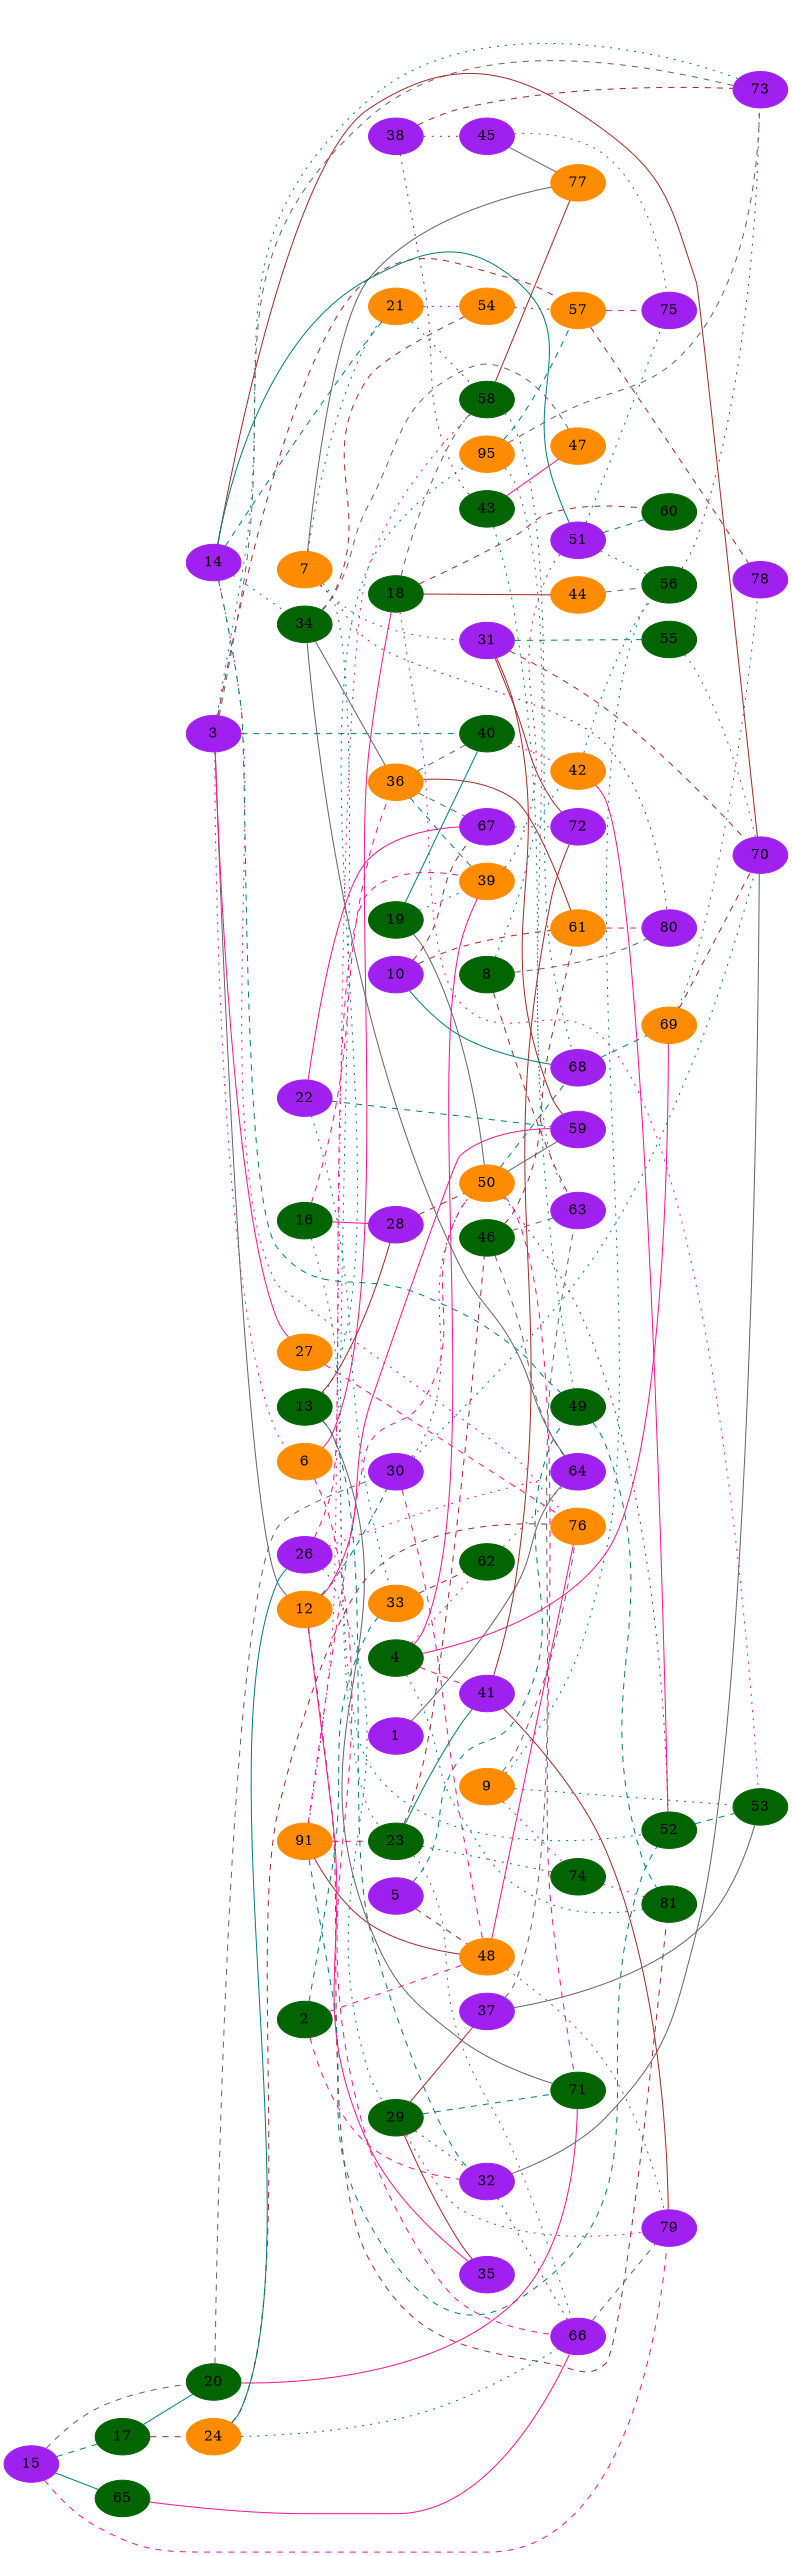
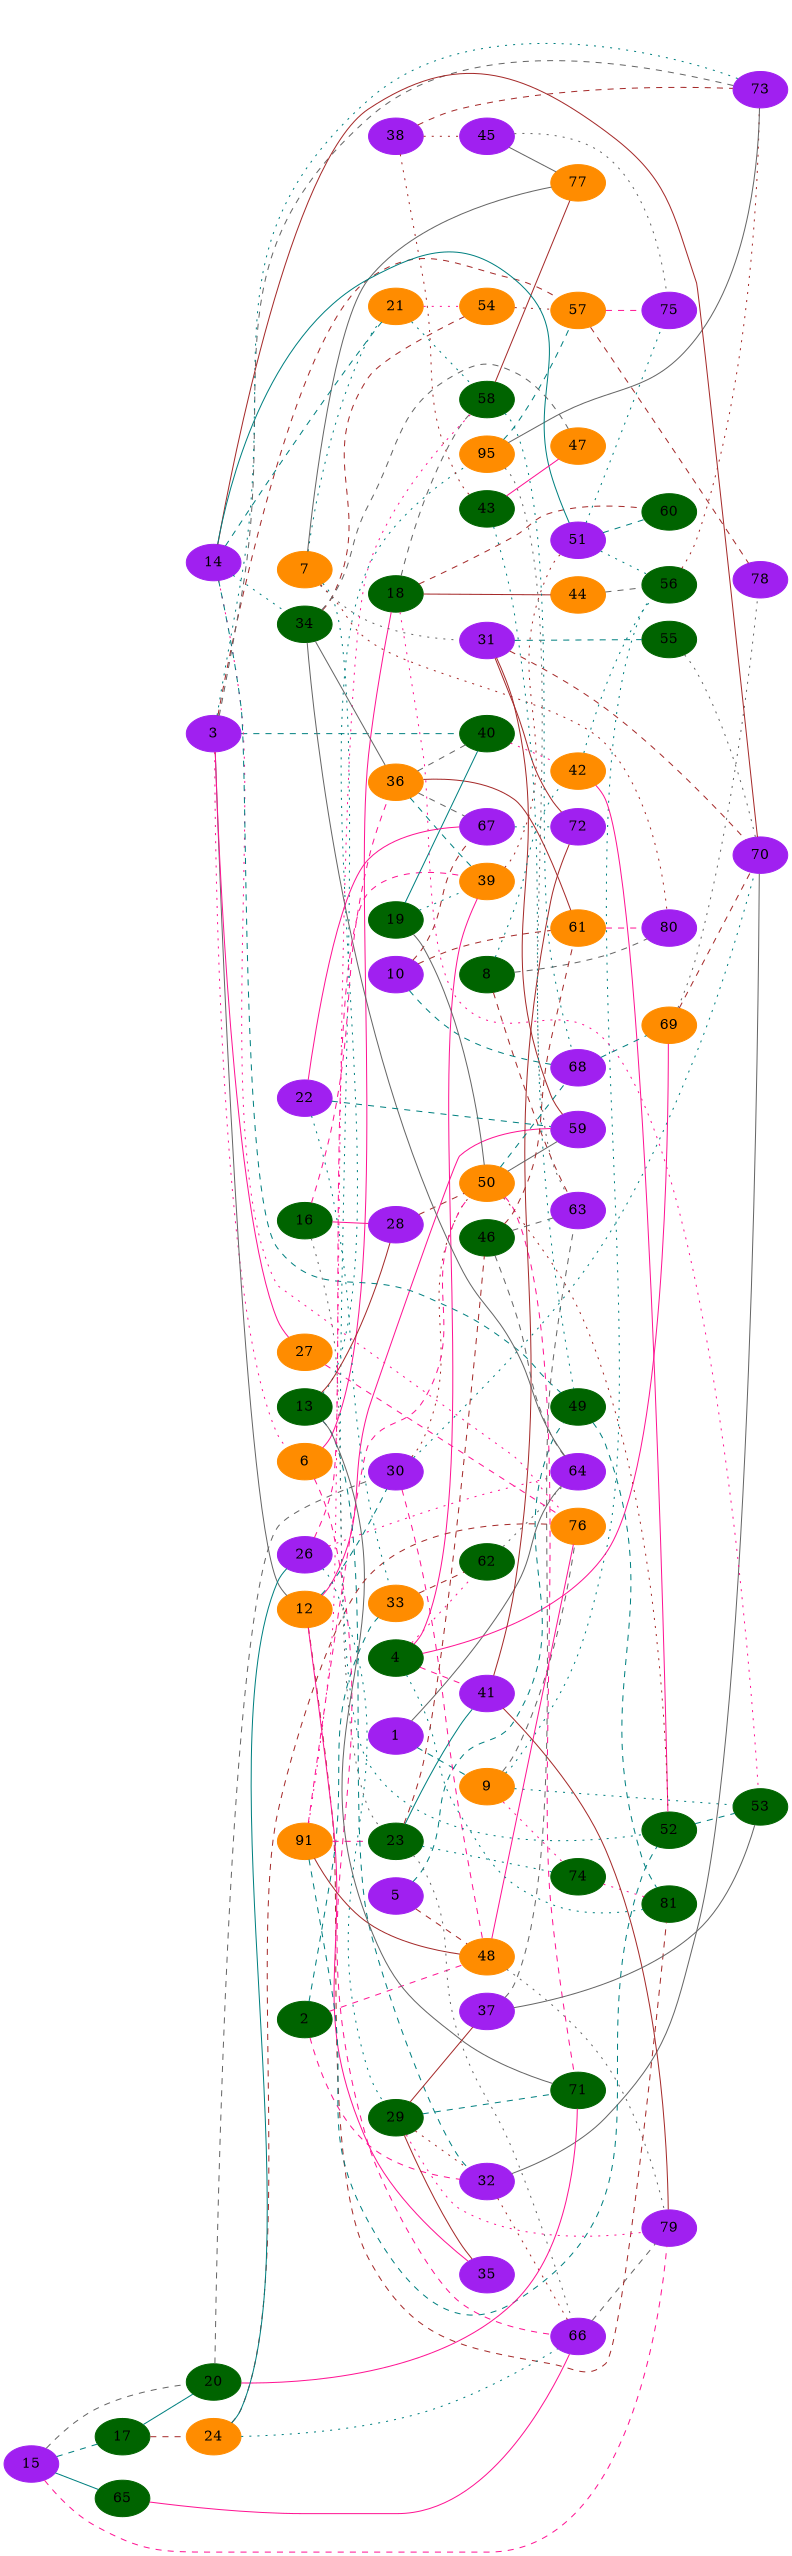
edge "73" -- "95": style dashed -> solid
edge "10" -- "68": style solid -> dashed
edge "1" -- "9": added
